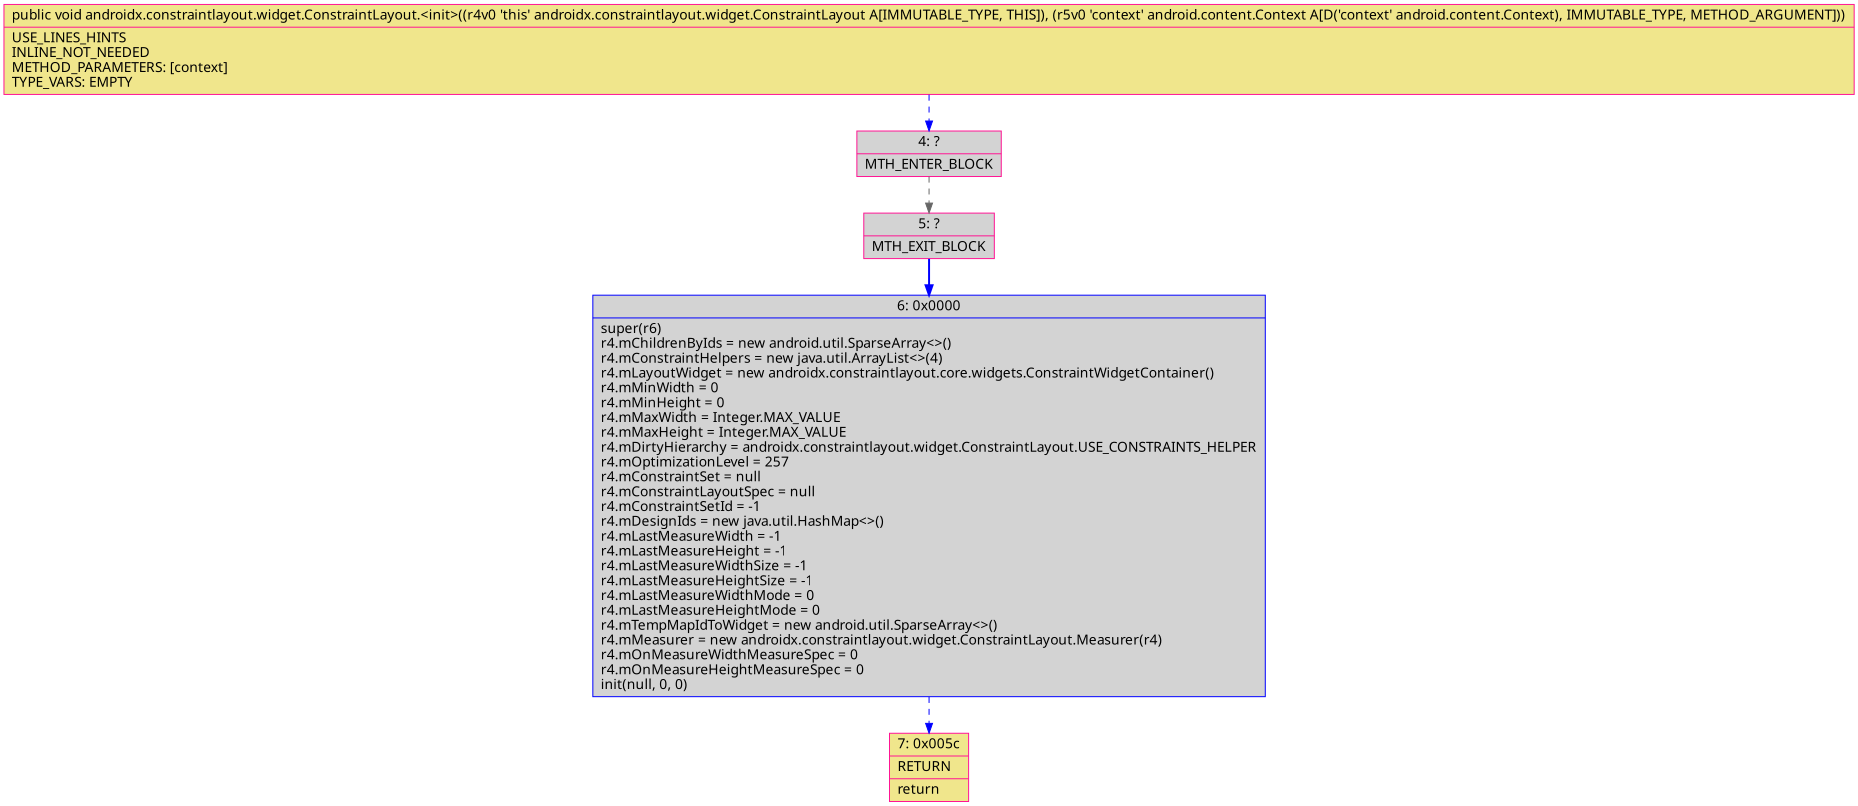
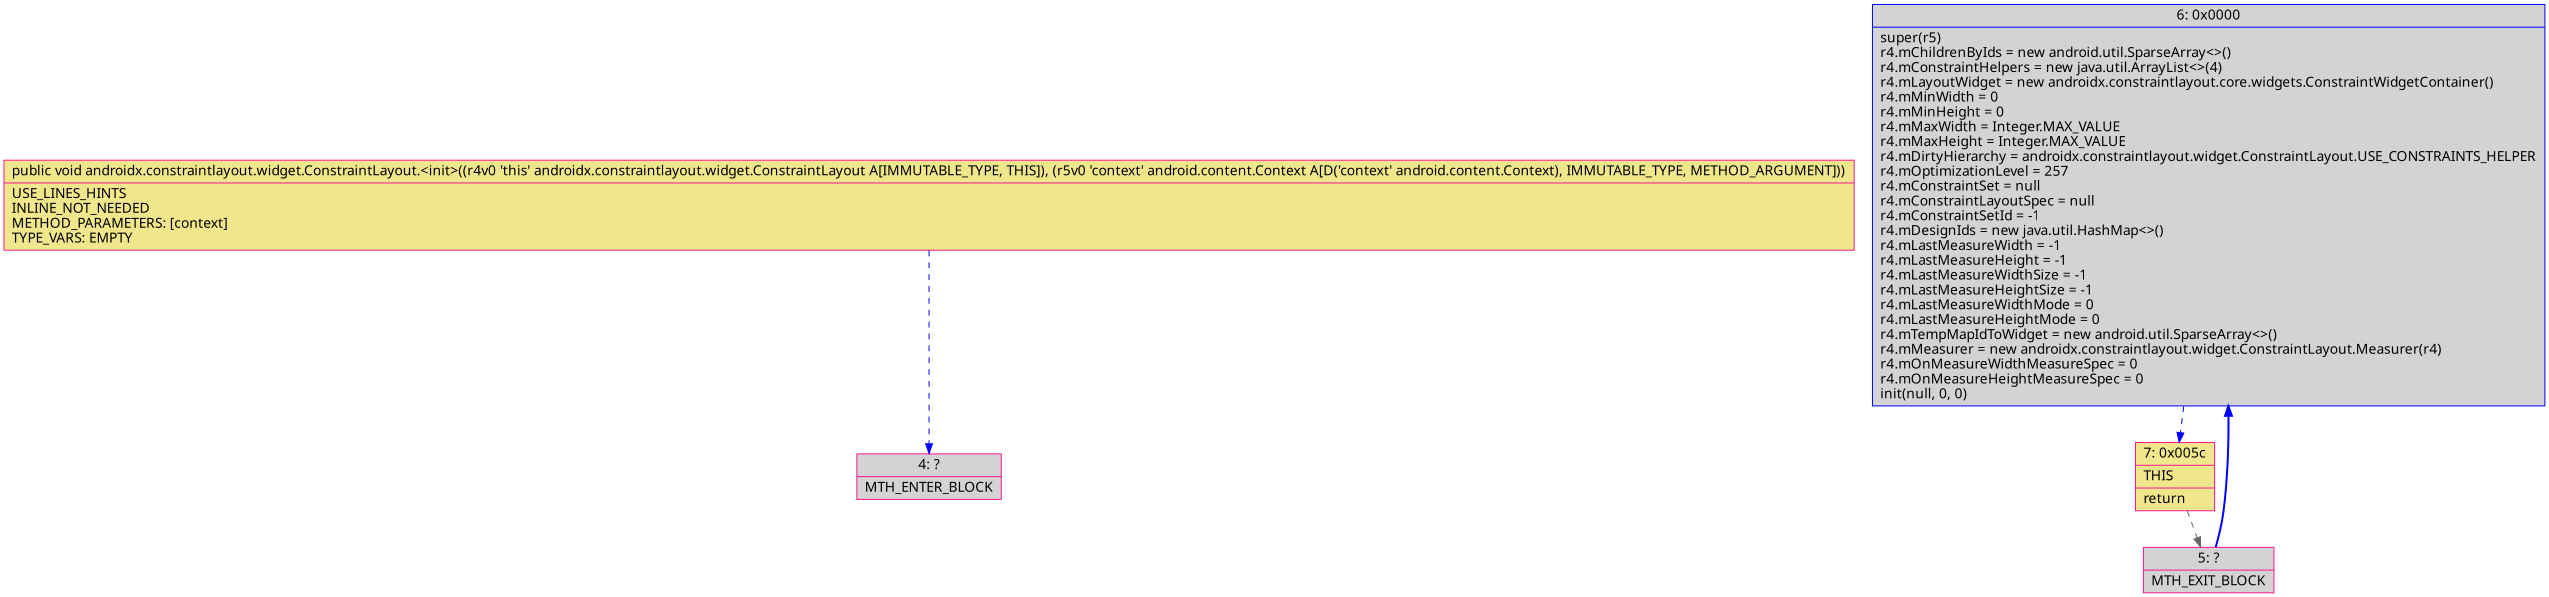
edge "4: ?" -> "5: ?": now "7: 0x005c" -> "5: ?"
node "6: 0x0000": text "super(r6)" -> "super(r5)"
node "7: 0x005c": text "RETURN" -> "THIS"
